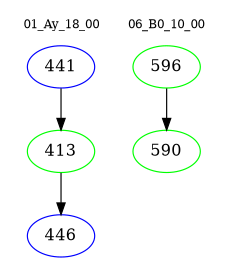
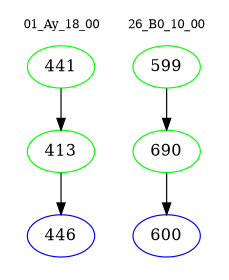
cluster "06_B0_10_00": label "06_B0_10_00" -> "26_B0_10_00"
node "441": color blue -> green
node "596": label "596" -> "599"
node "590": label "590" -> "690"
node "600": added
